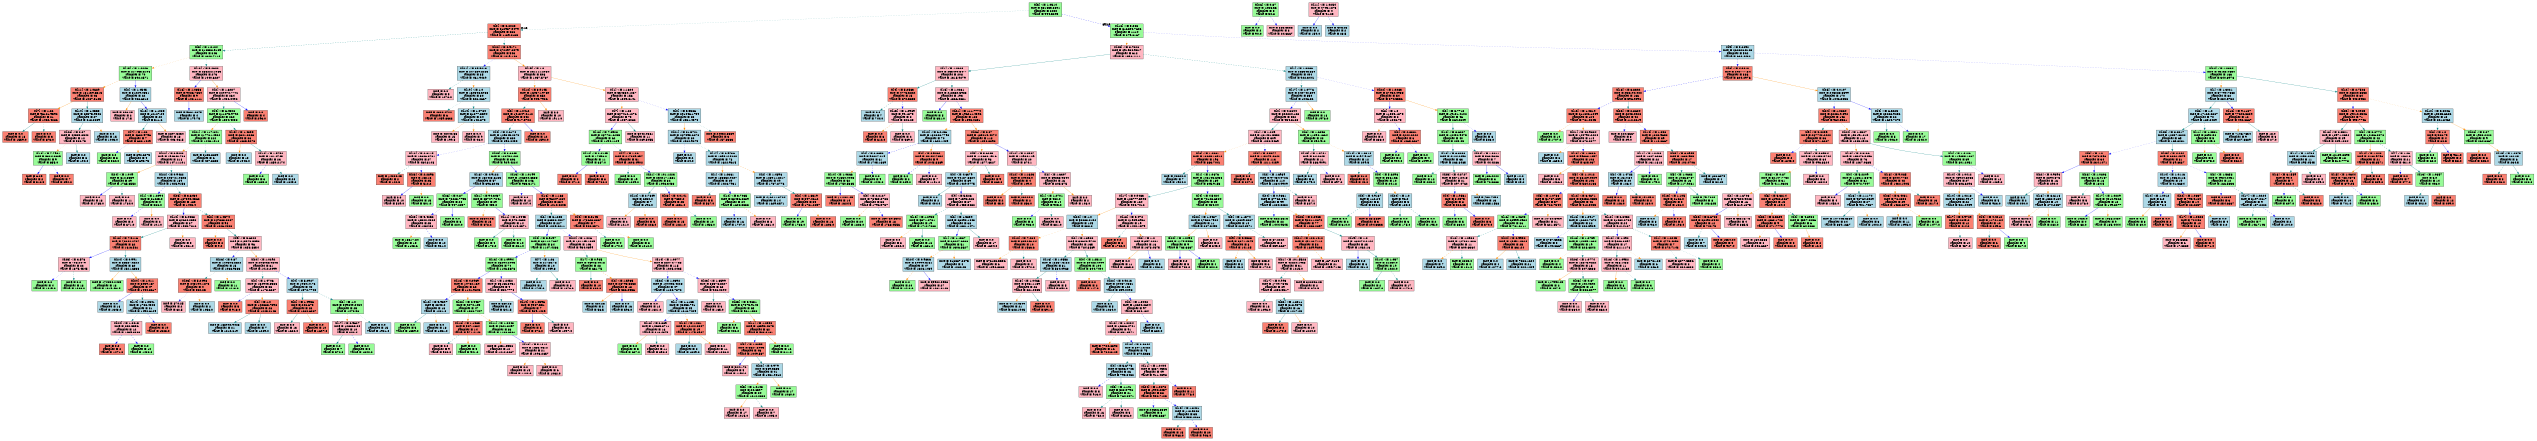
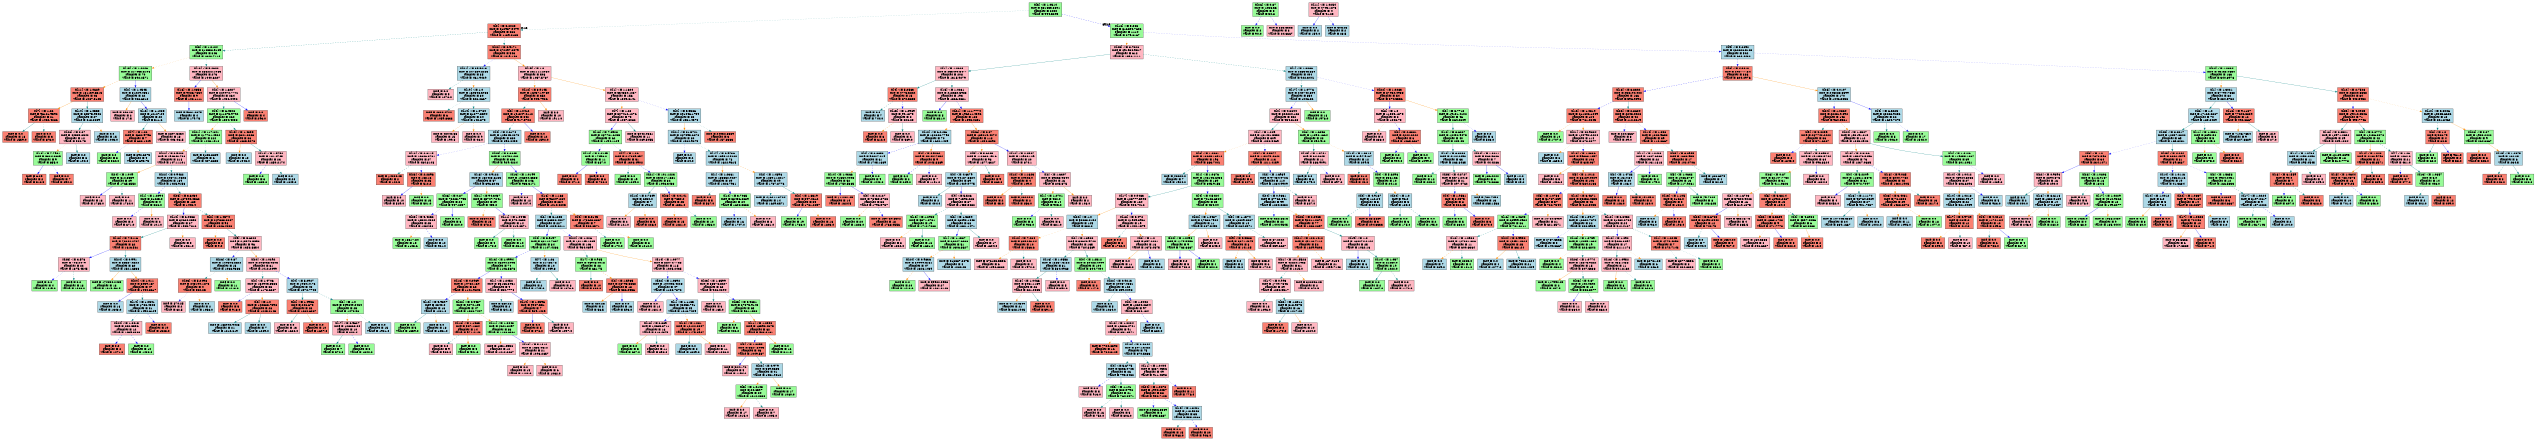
node "mse = 0.0 samples = 4 value = 1452.0": label "mse = 0.0 samples = 4 value = 1452.0" -> "mse = 0.0 samples = 4 value = 5452.0"
node "mse = 0.0 samples = 2 value = 299.0": added
